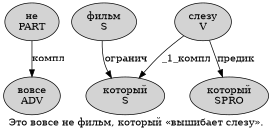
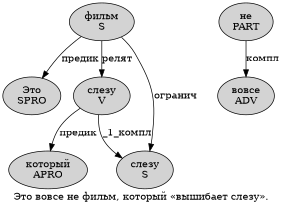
edge "фильм S" -> "слезу V": added, label "релят"
node "Это SPRO": added
node "который S": label "который S" -> "слезу S"
node "который SPRO": label "который SPRO" -> "который APRO"
